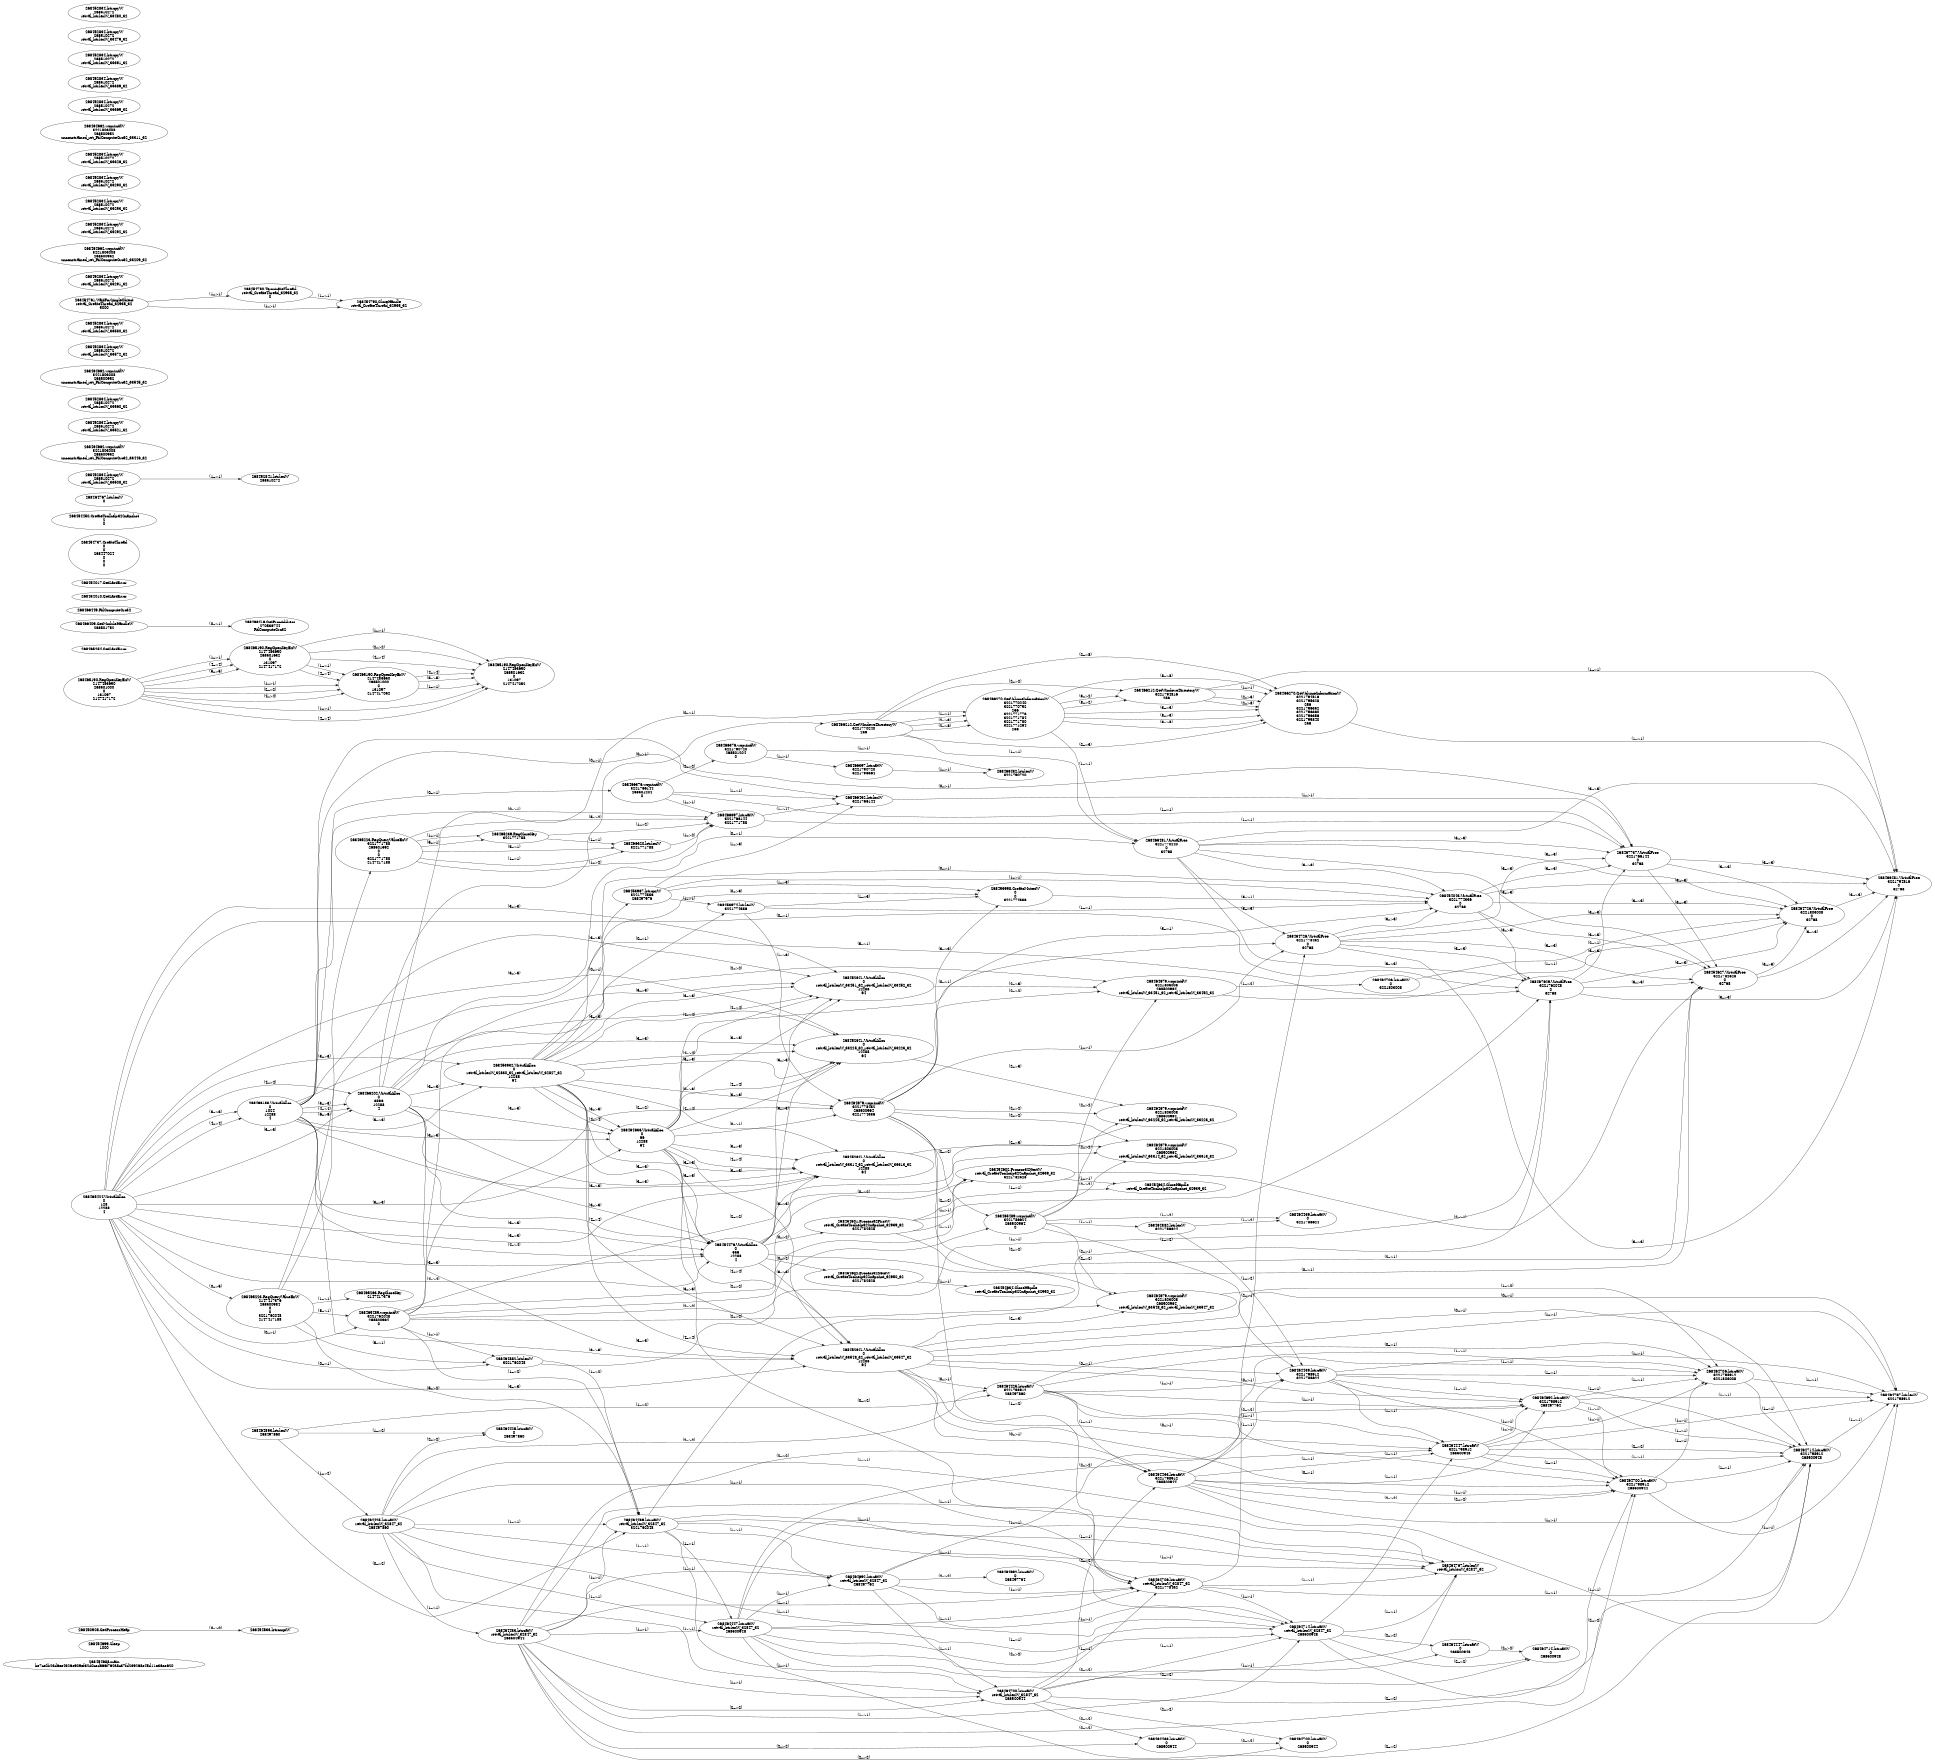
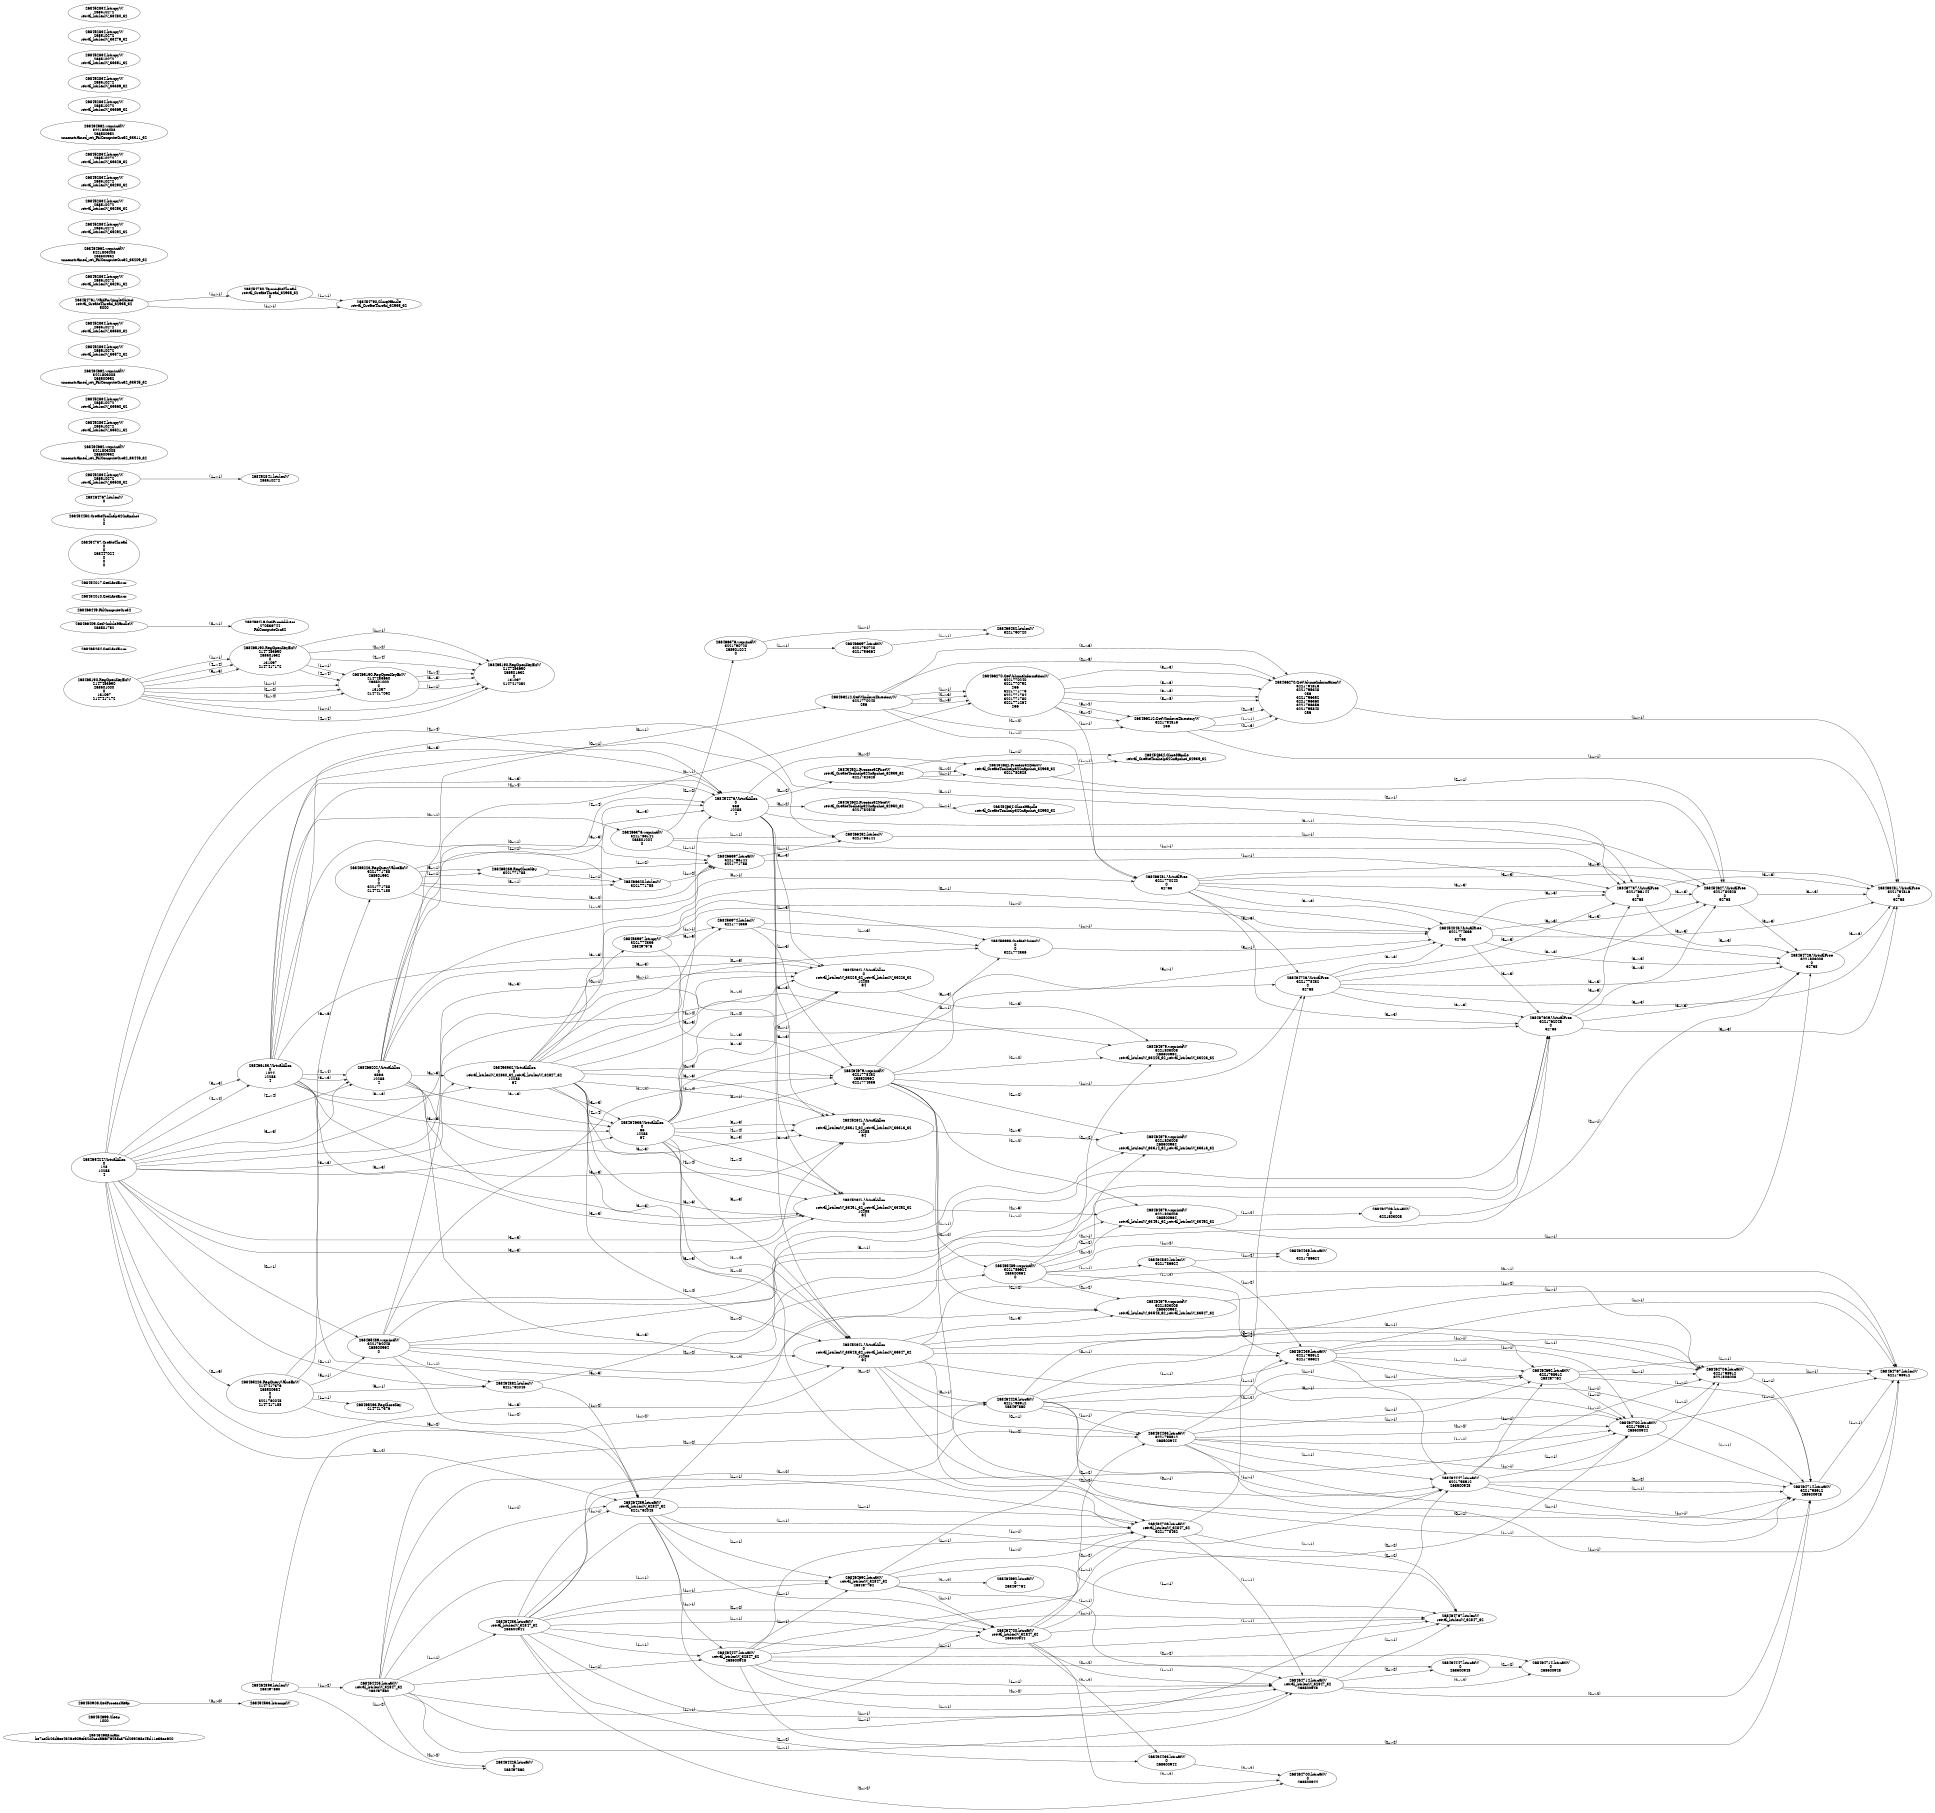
edge "268453967.lstrcpyW 3221774336 268497976" -> "268466432.lstrlenW 3221766144": now "268453967.lstrcpyW 3221774336 268497976" -> "268464679.wsprintfW 3221778432 268500964 3221774336"
edge "268464706.lstrcatW retval_lstrlenW_32847_32 3221778432" -> "268464714.lstrcatW 3221798912 268500948": now "268464425.lstrcatW 3221798912 268497860" -> "268464714.lstrcatW 3221798912 268500948"
